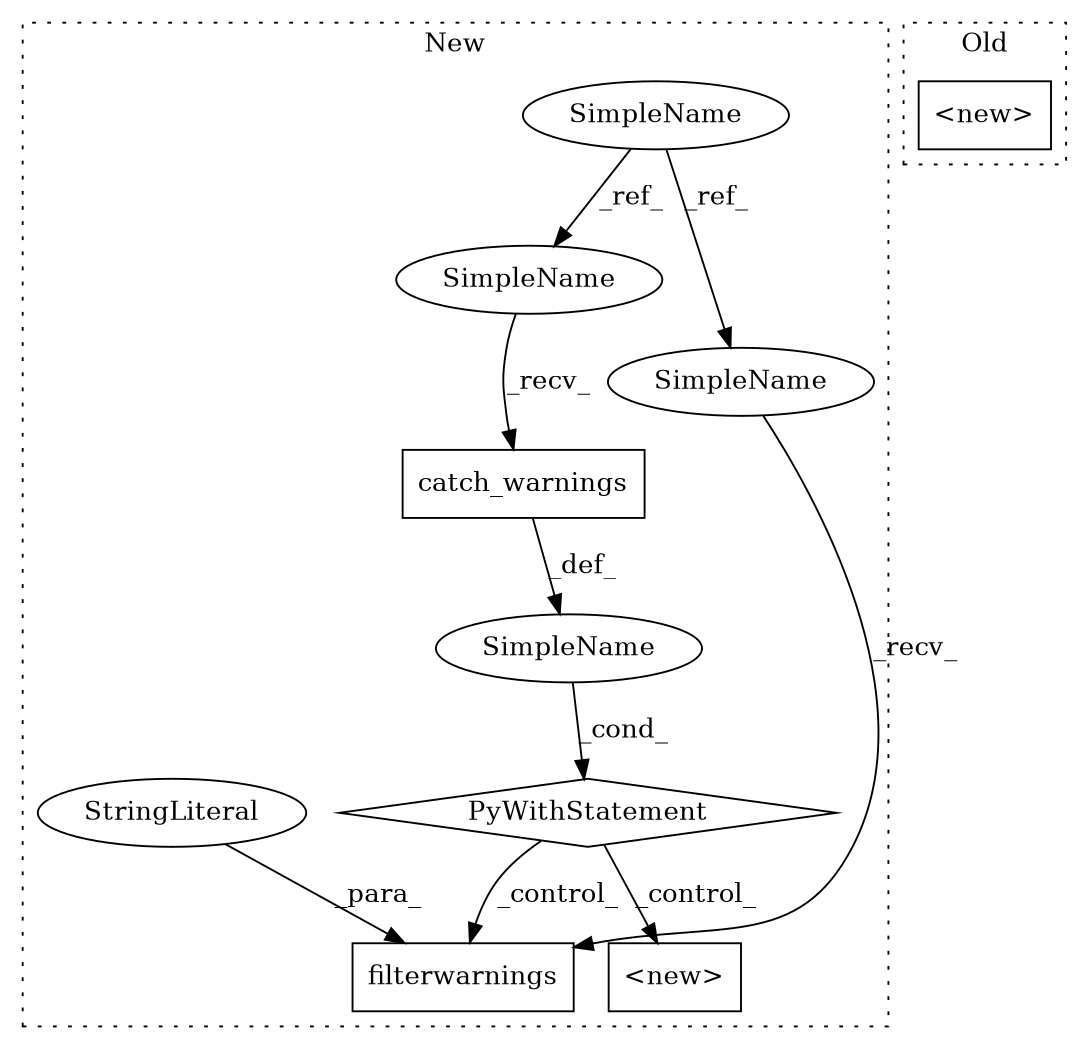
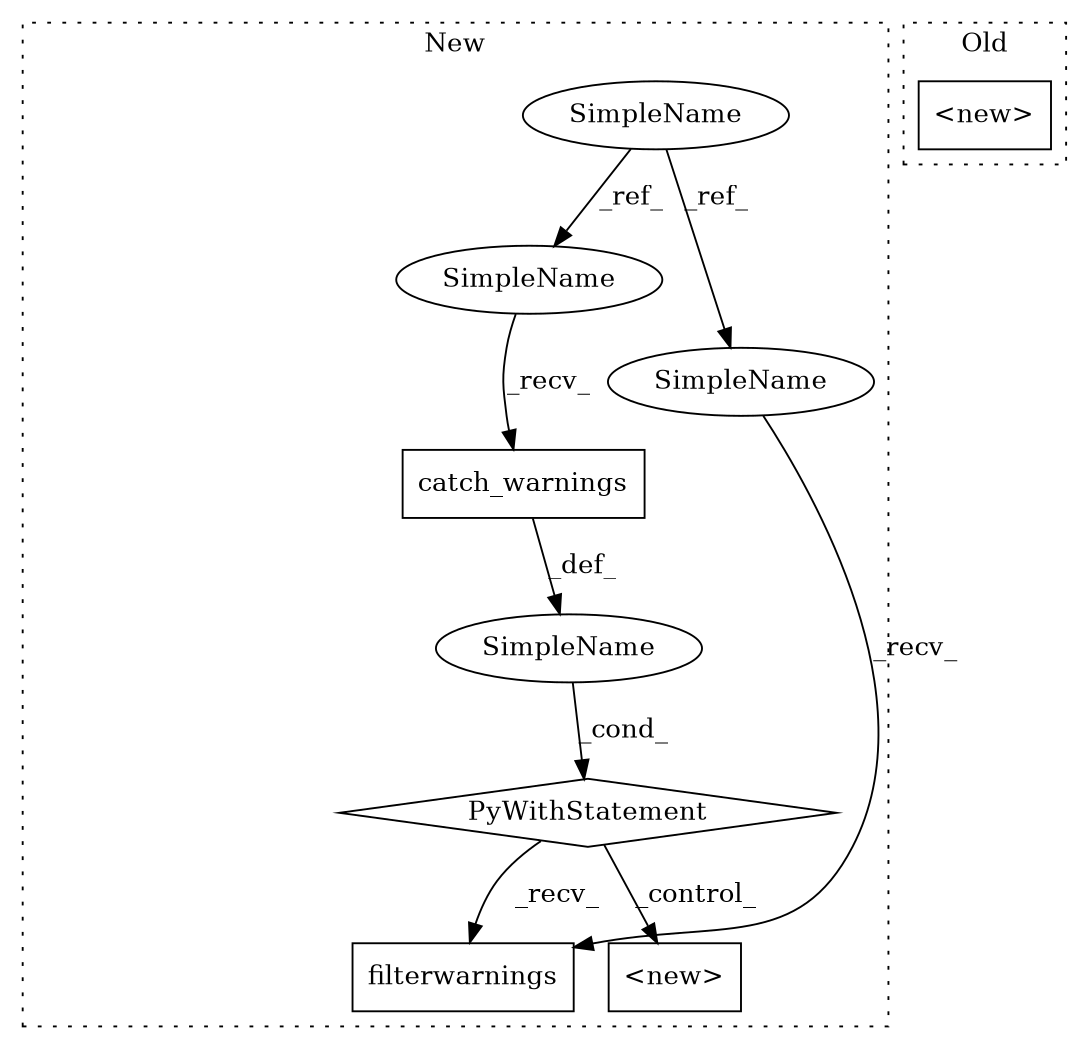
node "StringLiteral": removed
edge "PyWithStatement" -> "filterwarnings": label "_control_" -> "_recv_"
